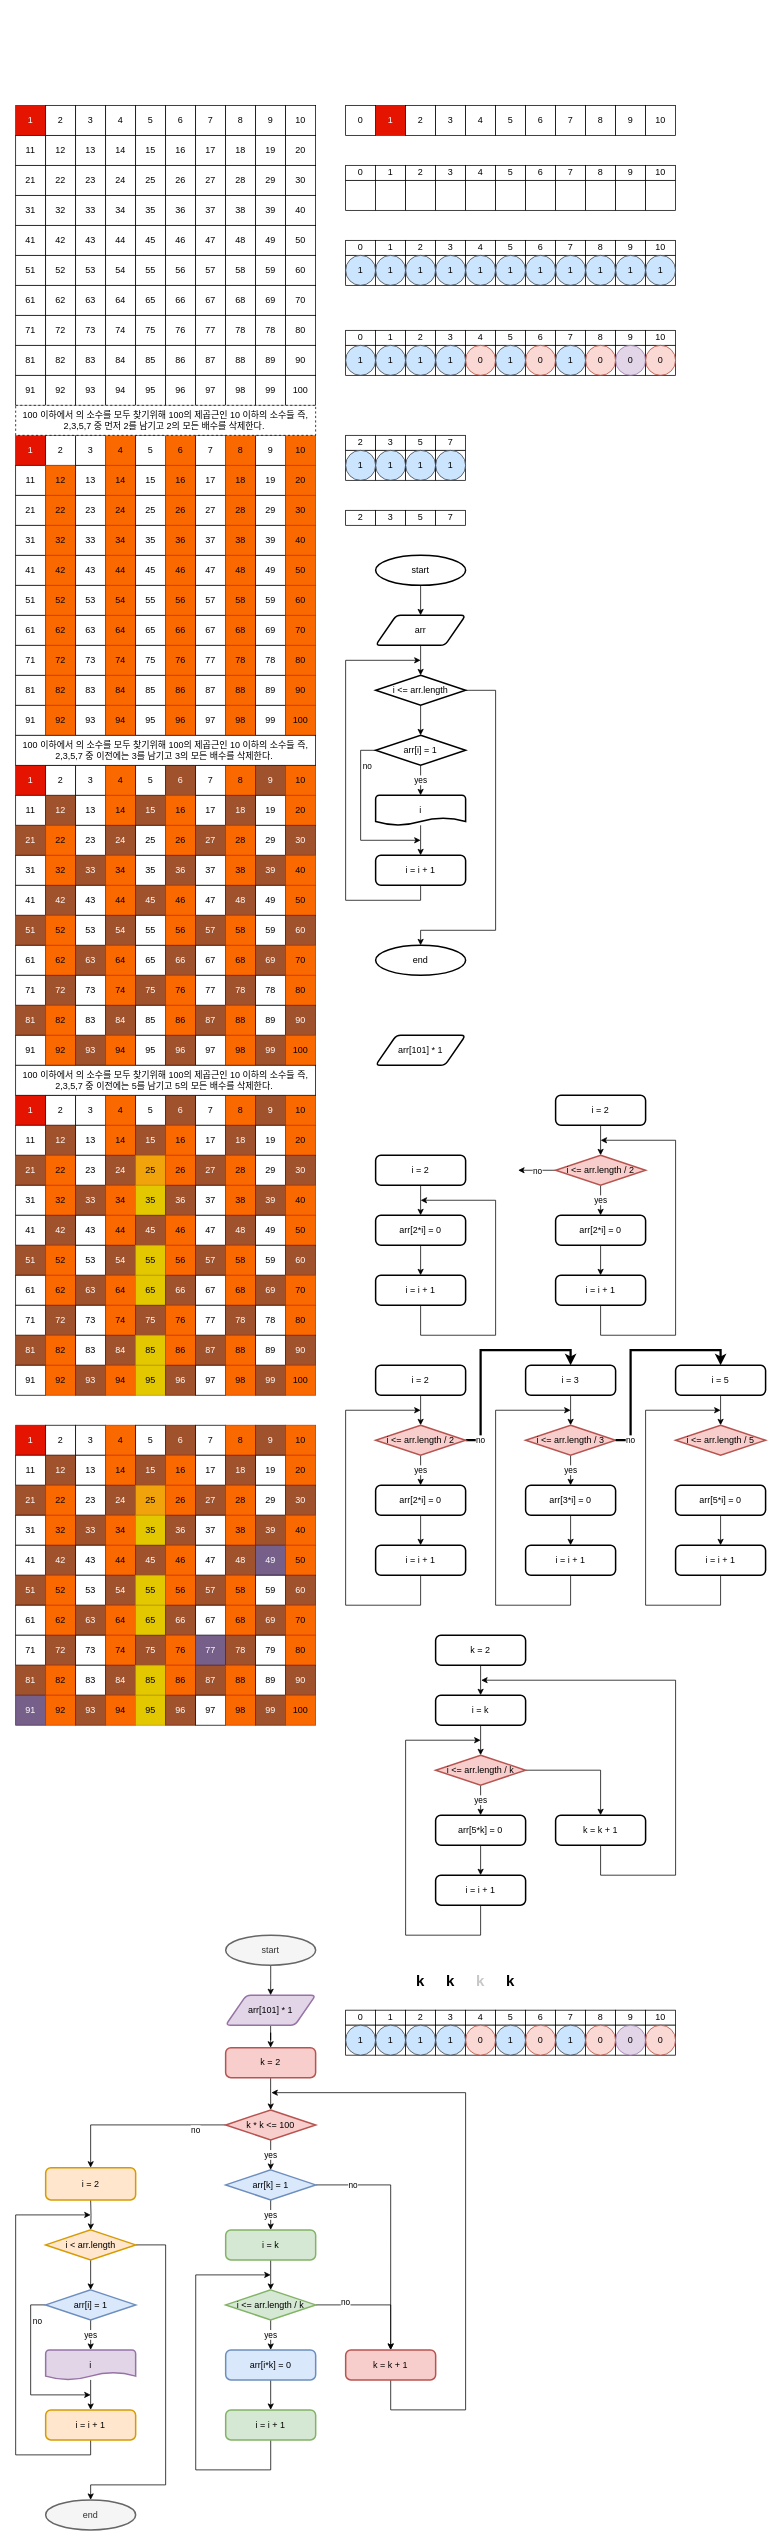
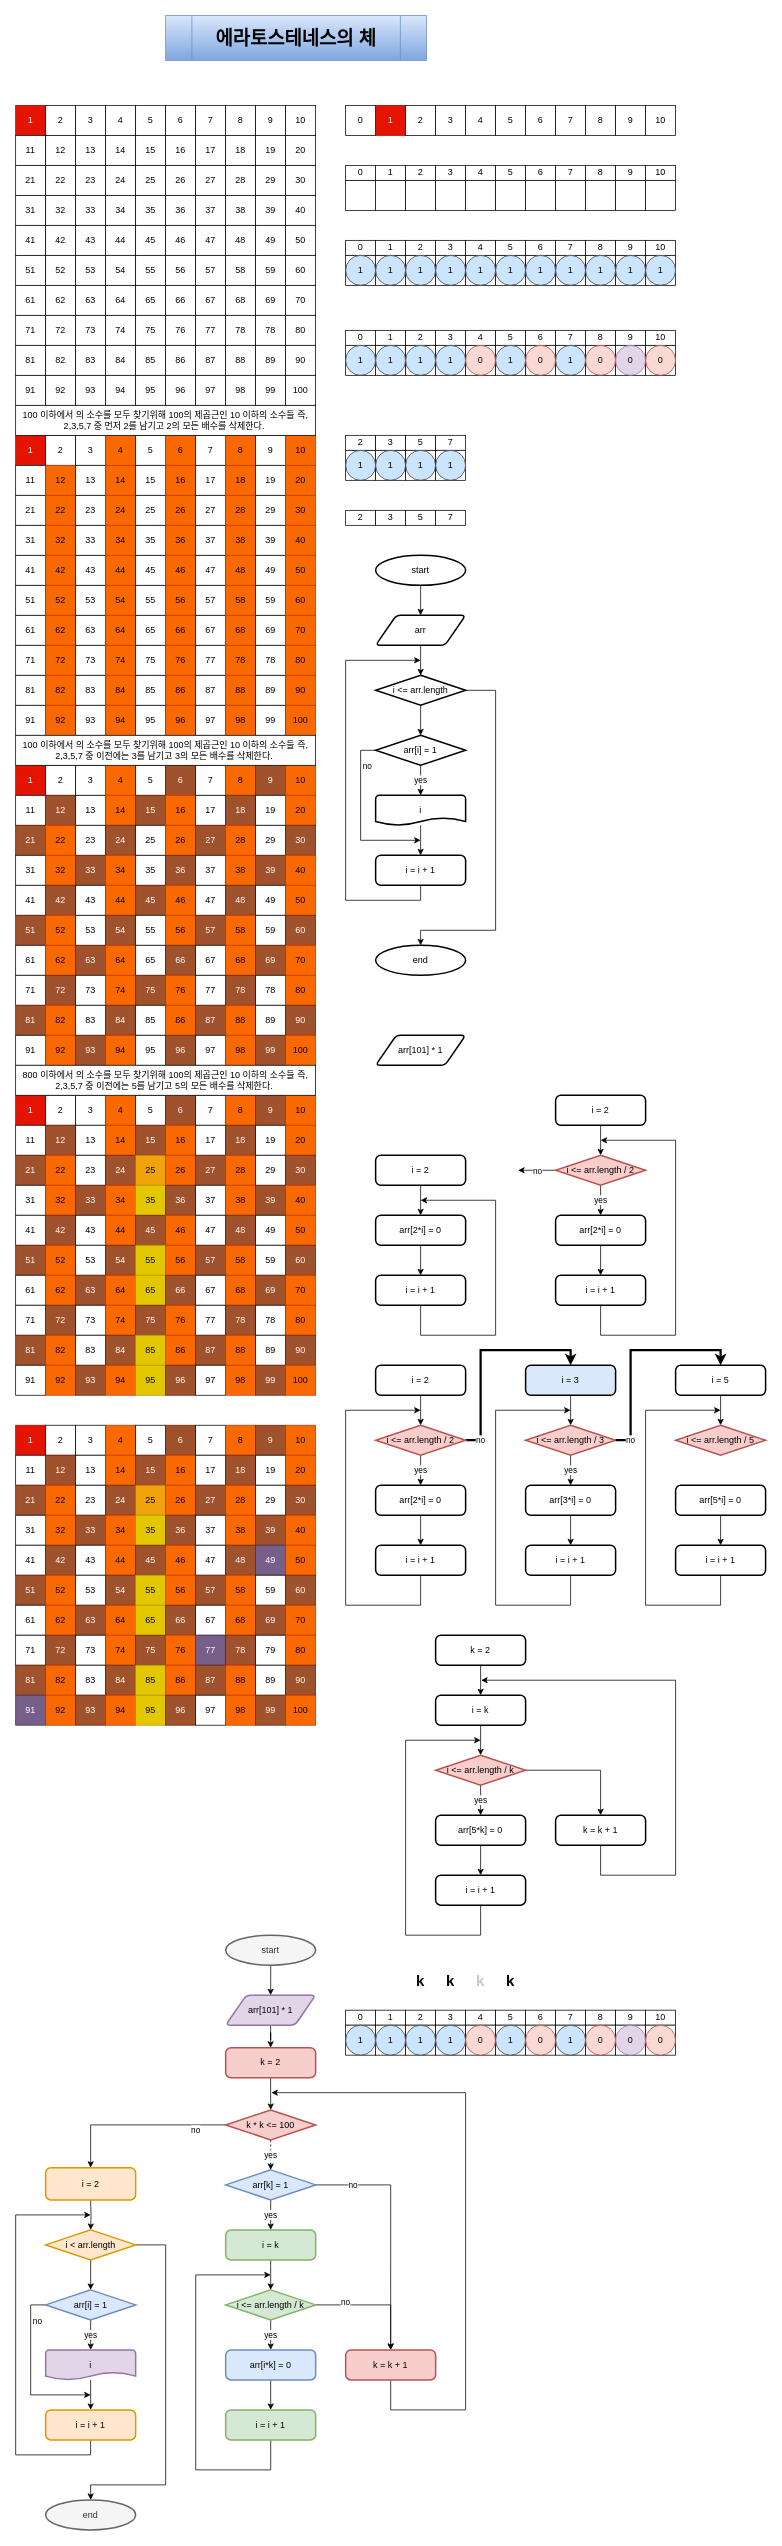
node "에라토스테네스의 체": added
node "100 이하에서 의 소수를 모두 찾기위해 100의 제곱근인 10 이하의 소수들 즉, 2,3,5,7 중 먼저 2를 남기고 2의 모든 배수를 삭제한다.": style dashed -> solid
node "100 이하에서 의 소수를 모두 찾기위해 100의 제곱근인 10 이하의 소수들 즉, 2,3,5,7 중 이전에는 5를 남기고 5의 모든 배수를 삭제한다.": label "100 이하에서 의 소수를 모두 찾기위해 100의 제곱근인 10 이하의 소수들 즉, 2,3,5,7 중 이전에는 5를 남기고 5의 모든 배수를 삭제한다." -> "800 이하에서 의 소수를 모두 찾기위해 100의 제곱근인 10 이하의 소수들 즉, 2,3,5,7 중 이전에는 5를 남기고 5의 모든 배수를 삭제한다."
node "i = 3": fillcolor #ffffff -> #dae8fc
edge "k * k <= 100" -> "arr[k] = 1": style solid -> dashed
